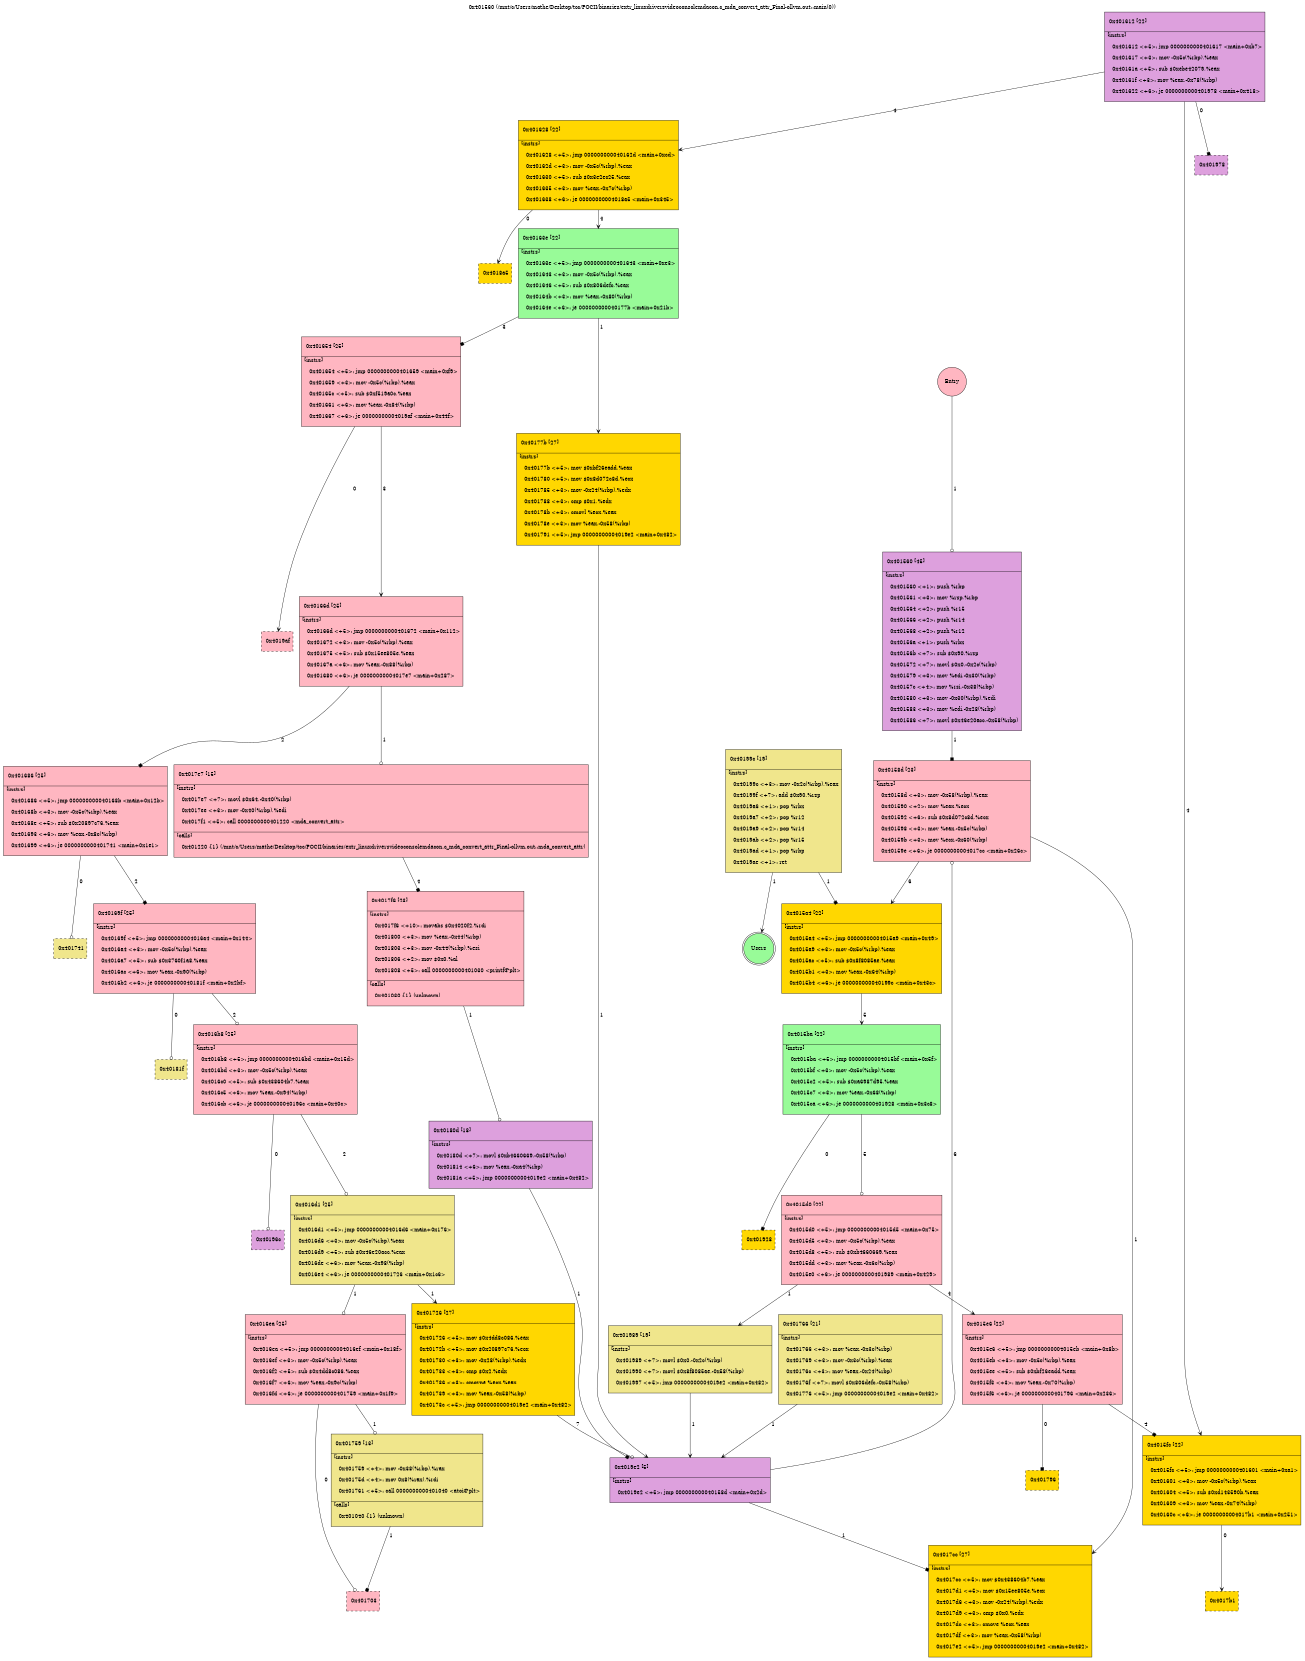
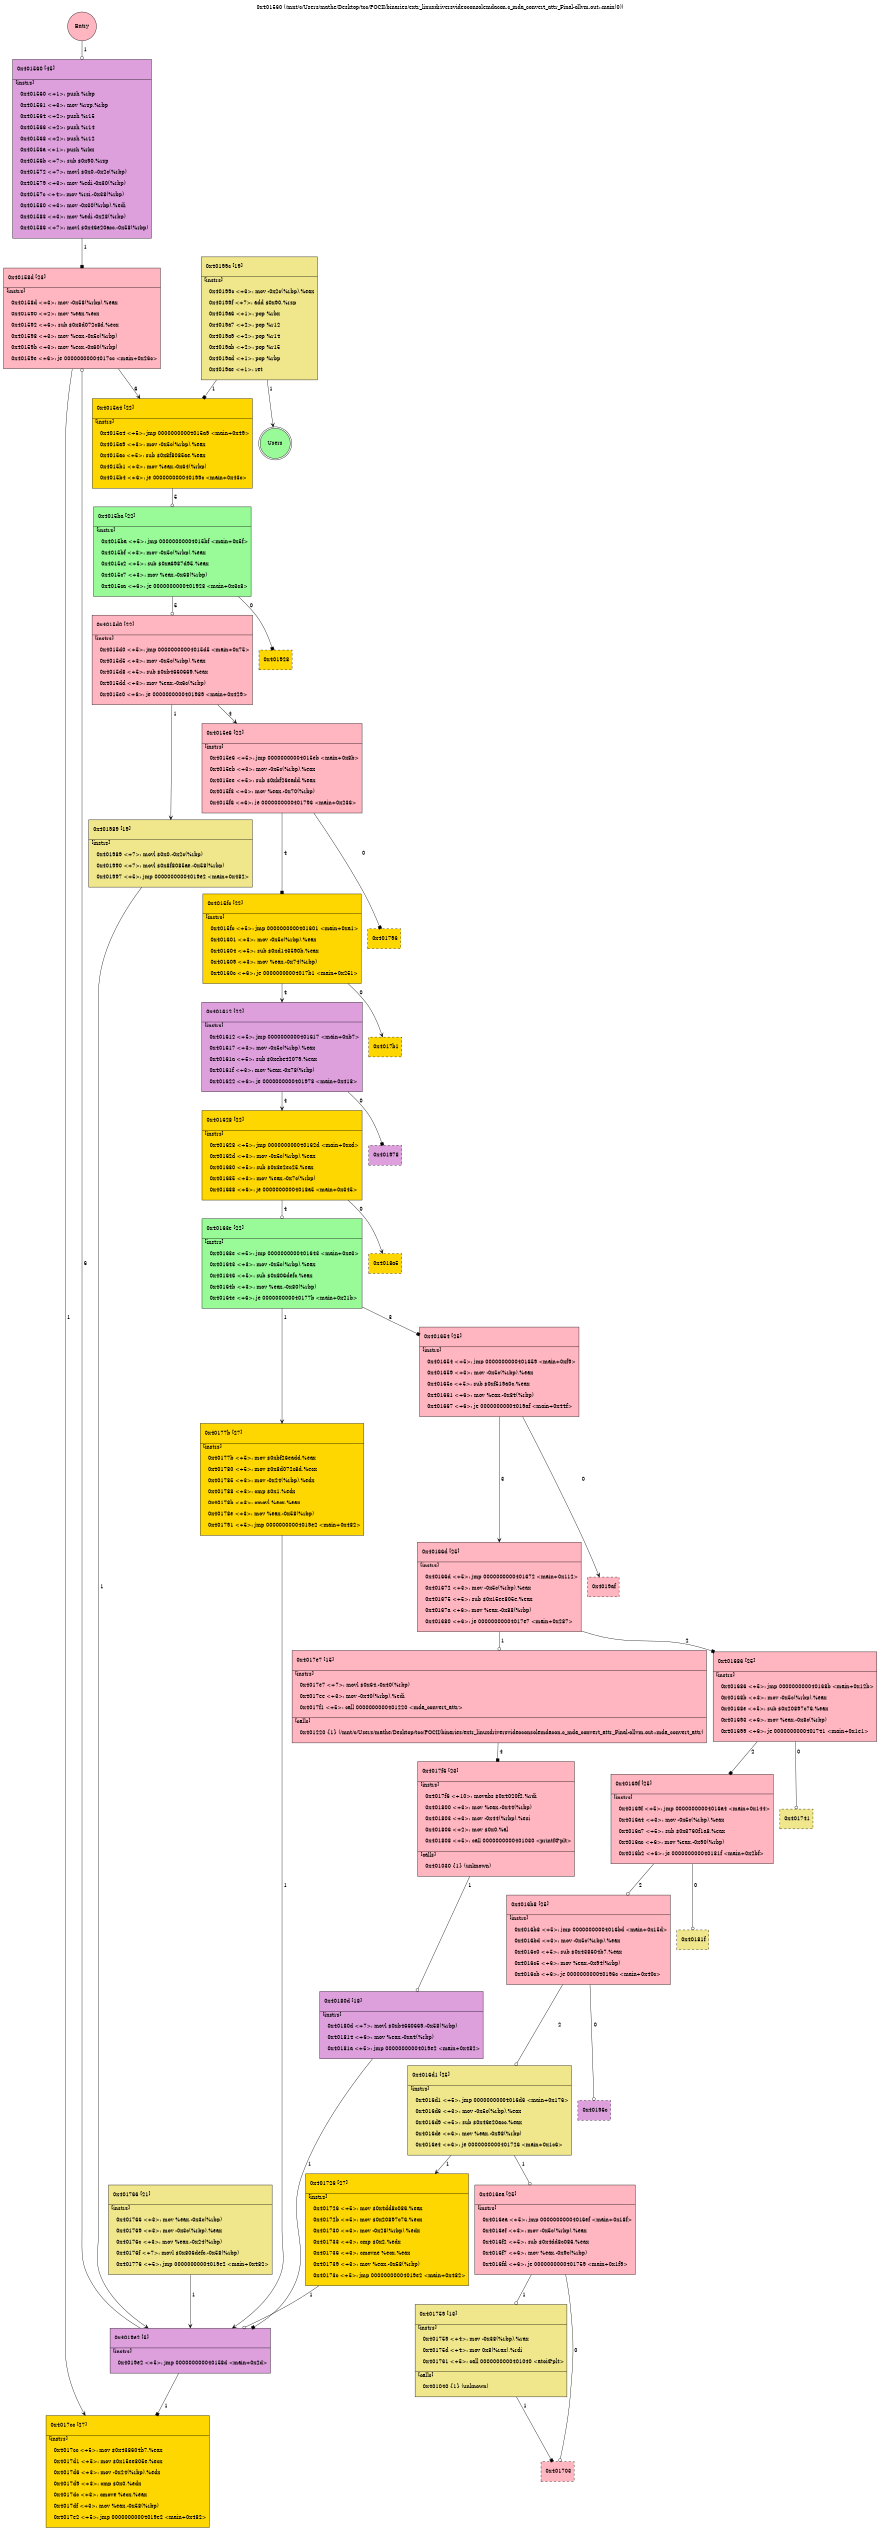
edge "0x401628 [22]" -> "0x40163e [22]": arrowhead vee -> odot
edge "0x401612 [22]" -> "0x4015fc [22]": reversed
edge "0x4015a4 [22]" -> "0x4015ba [22]": arrowhead vee -> odot
edge "0x401726 [27]" -> "0x4019e2 [5]": label " 7" -> " 1"
